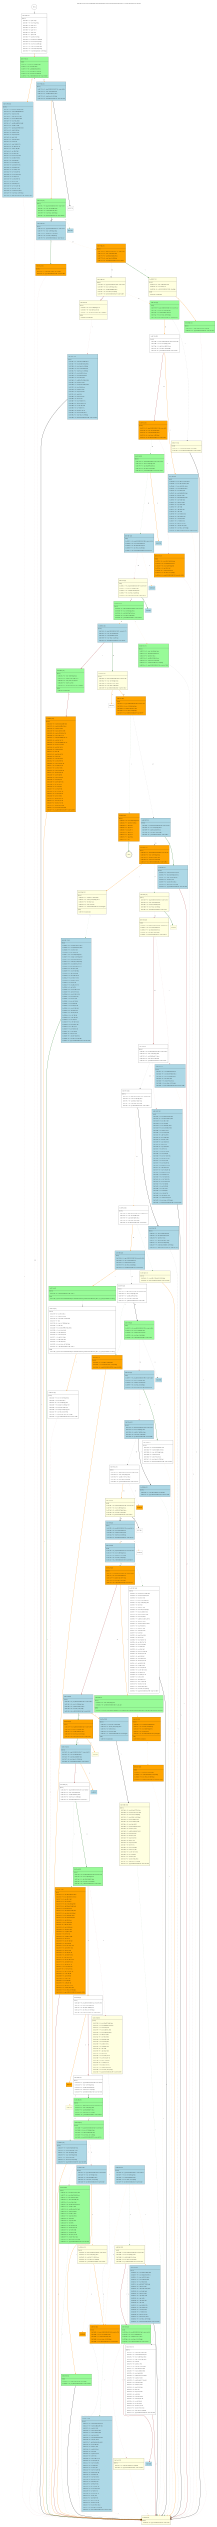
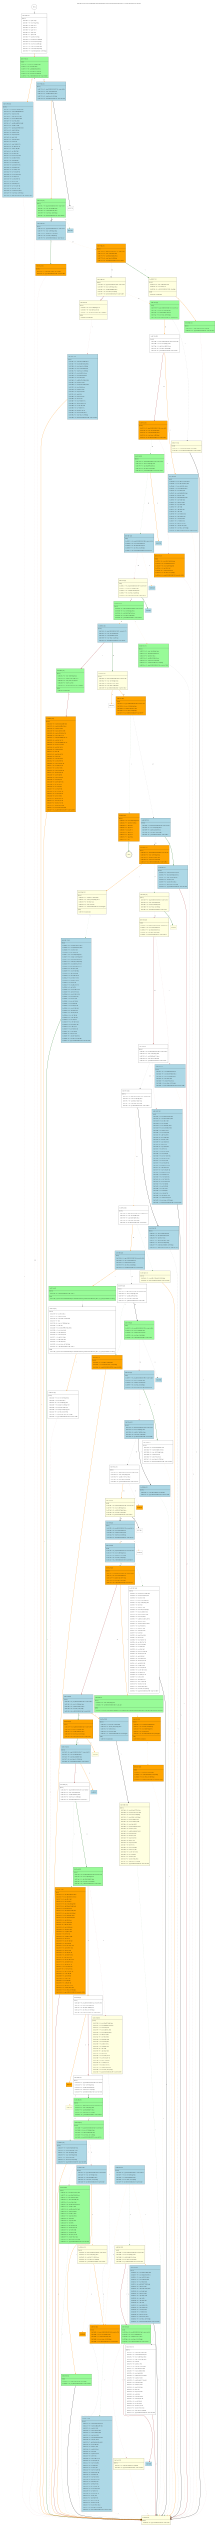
edge "0x401d3c [102]" -> "0x402769 [5]": color black -> darkorange
